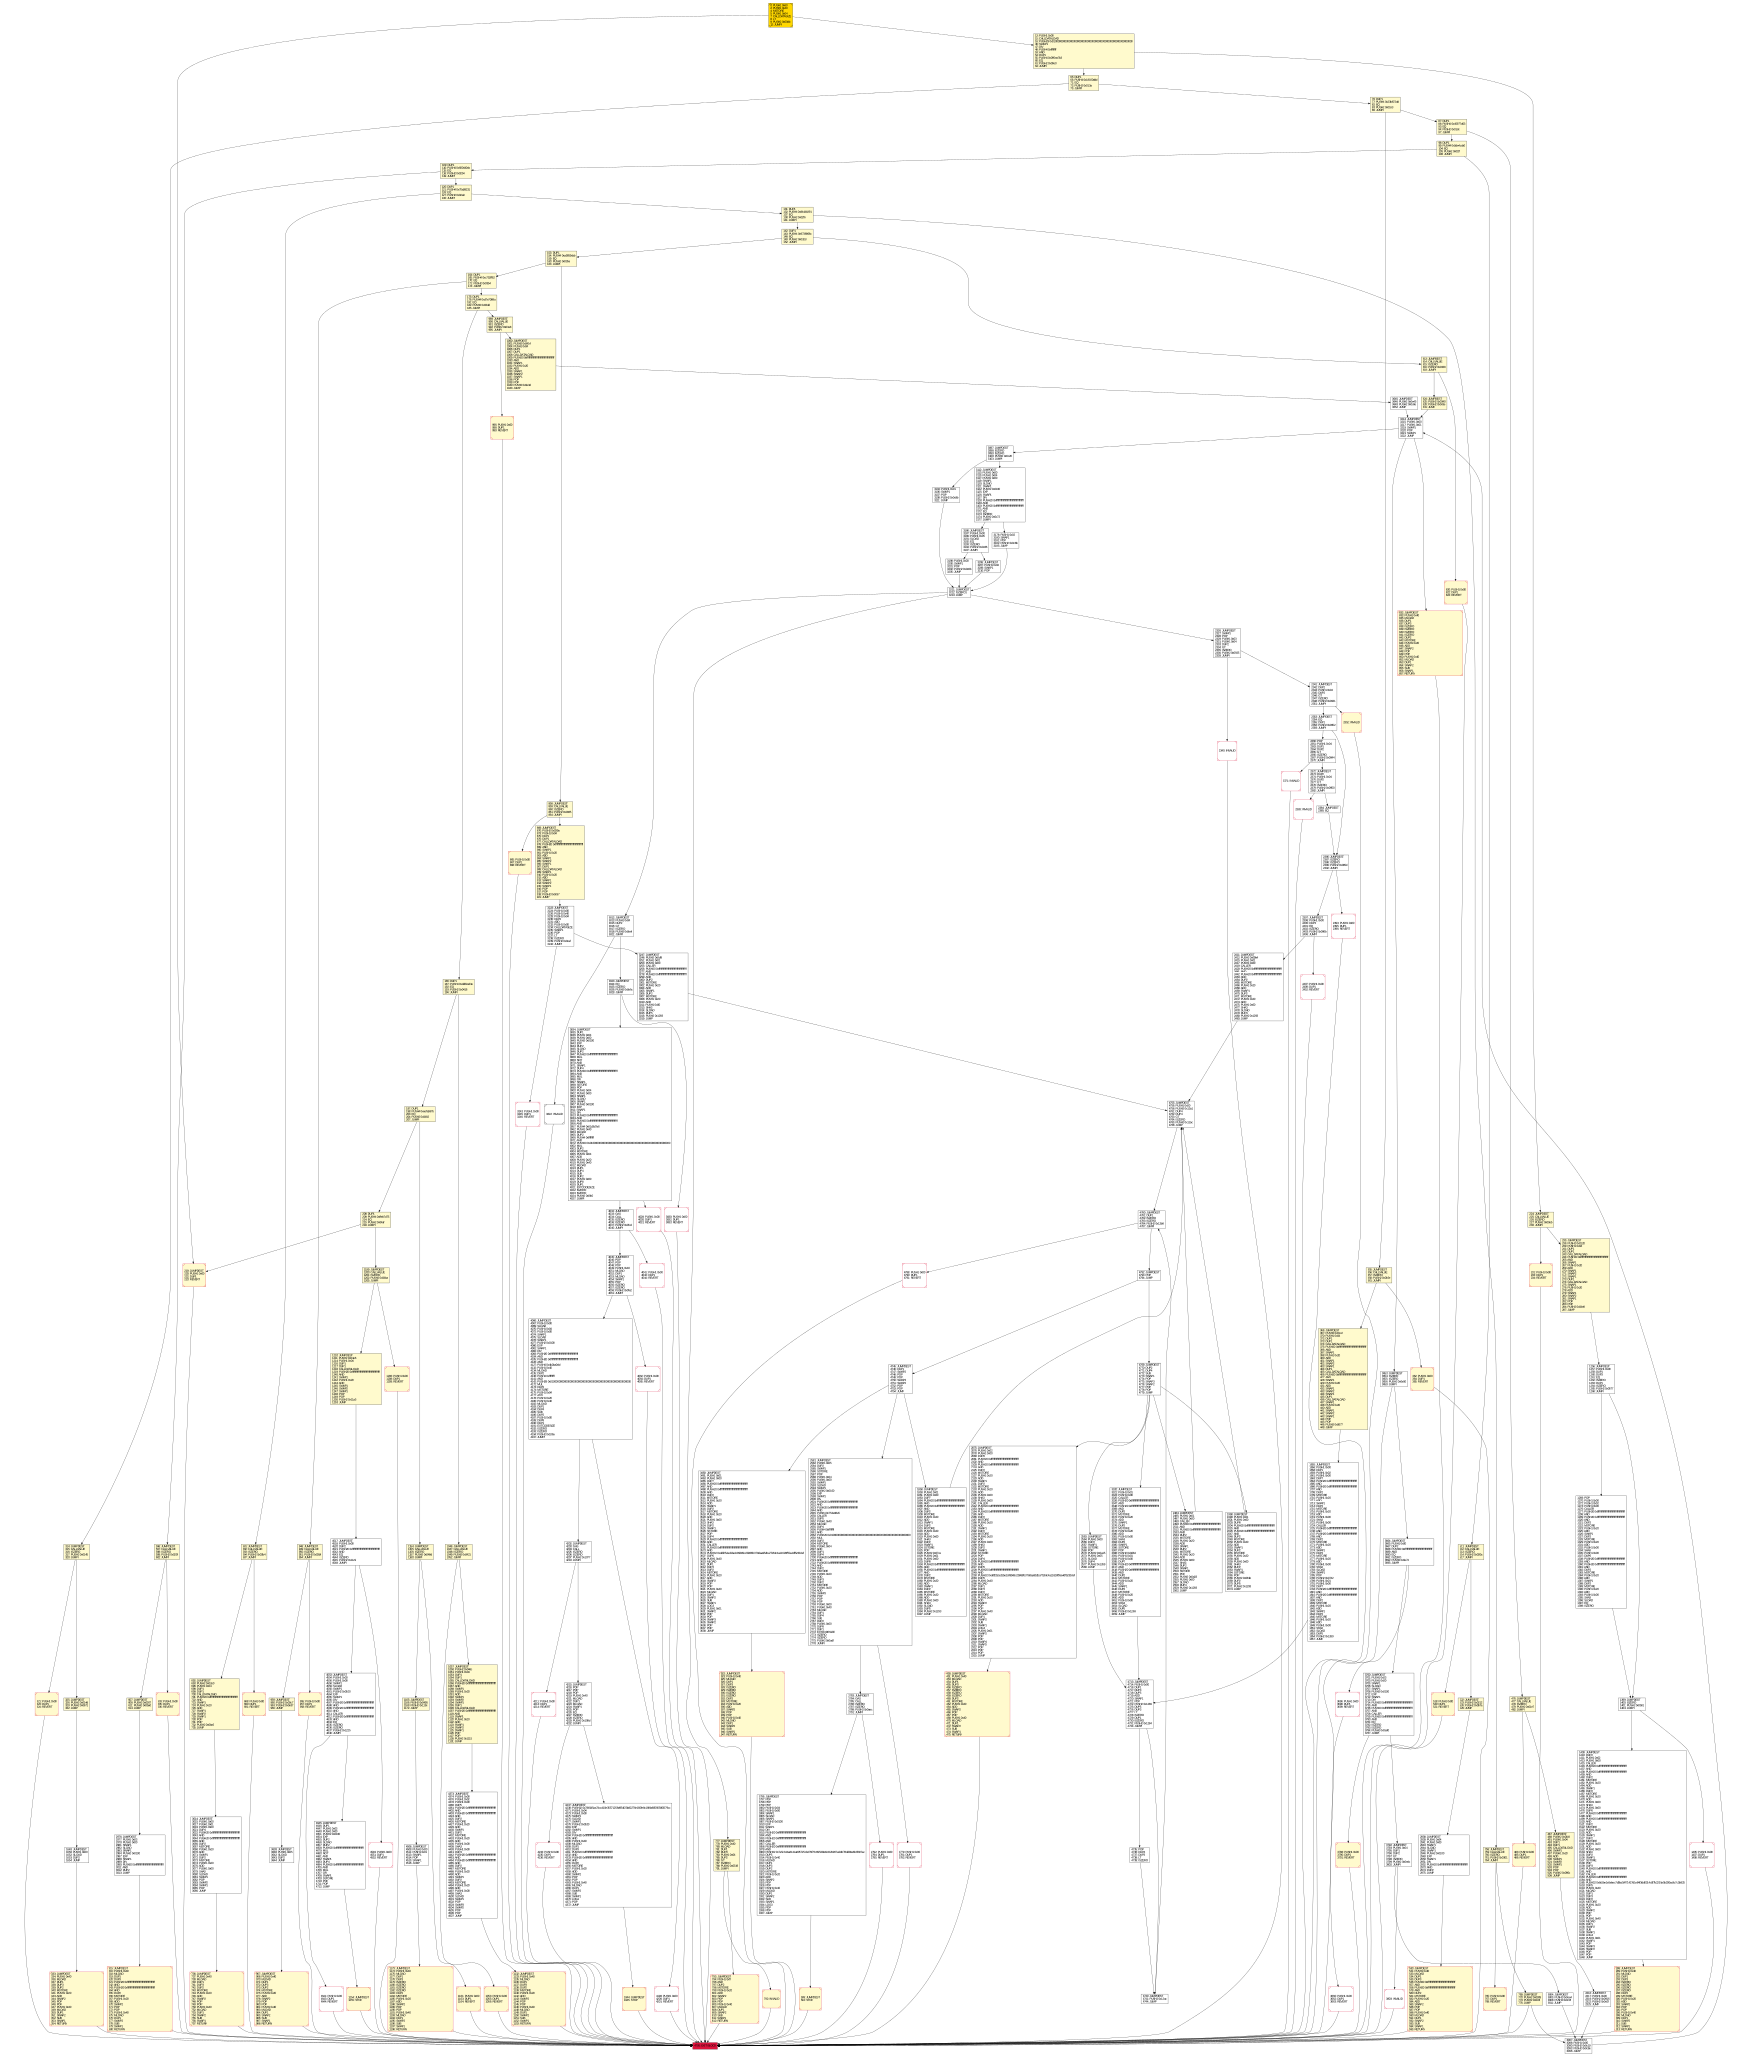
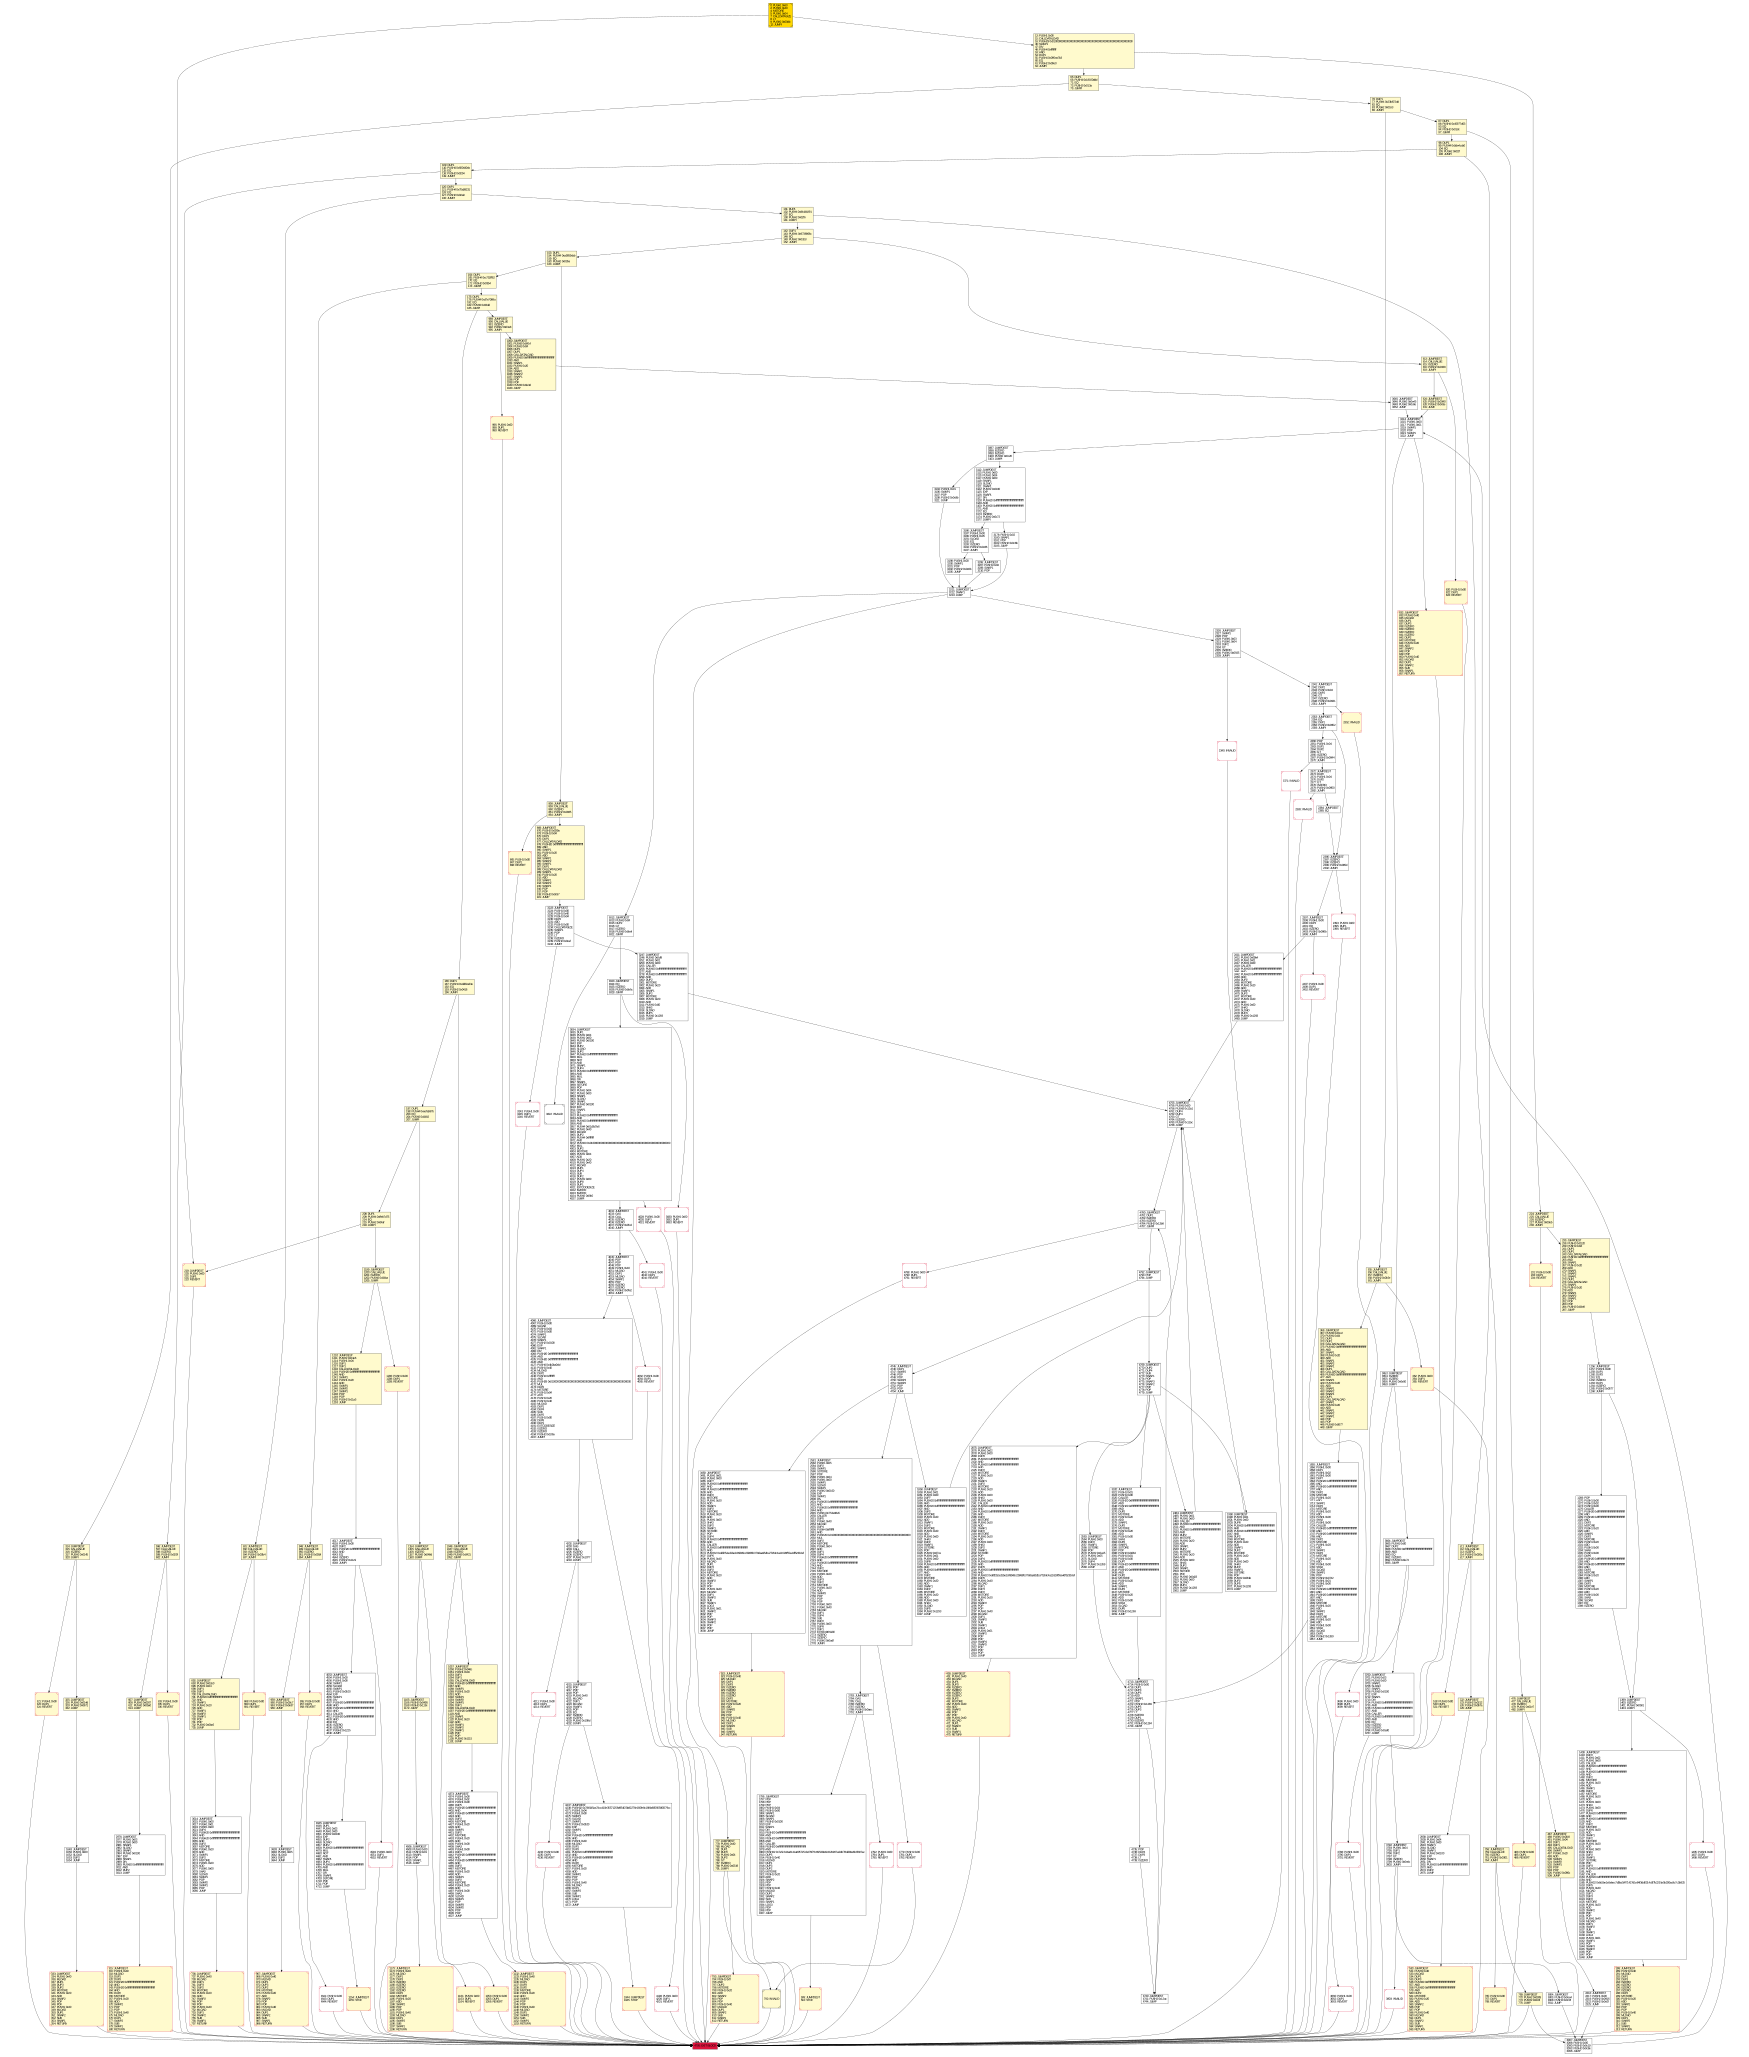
node "3211: JUMPDEST 3212: ISZERO1 3213: JUMP": label "3211: JUMPDEST 3212: ISZERO1 3213: JUMP" -> "3211: JUMPDEST 3212: SWAP1 3213: JUMP"
edge "3822: INVALID" -> "4795: EXIT BLOCK": removed
node "3788: PUSH1 0x00 3790: DUP1 3791: REVERT": fillcolor lemonchiffon -> white
node "792: INVALID": color crimson -> black
edge "2779: PUSH1 0x00 2781: DUP1 2782: REVERT" -> "4795: EXIT BLOCK": now "2779: PUSH1 0x00 2781: DUP1 2782: REVERT" -> "792: INVALID"
